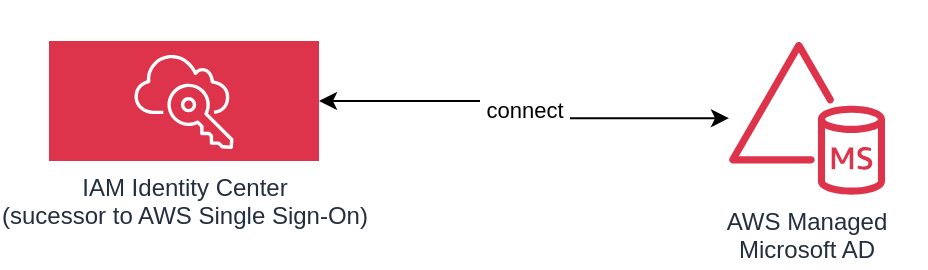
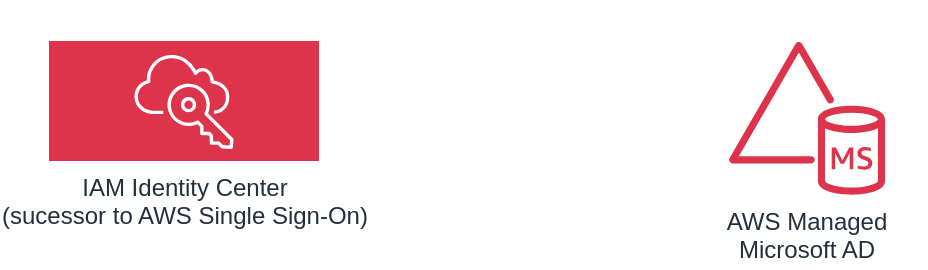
edge "IAM Identity Center (sucessor to AWS Single Sign-On)" -- "AWS Managed Microsoft AD": removed, label "connect"
